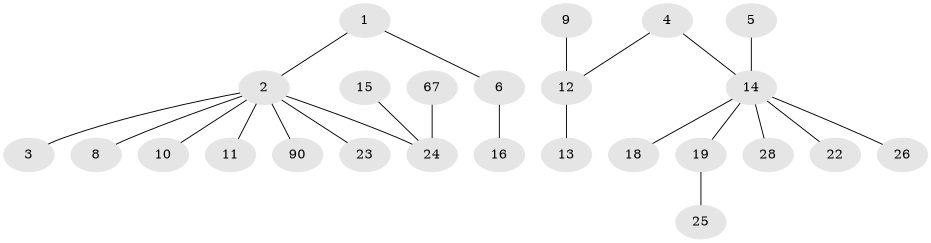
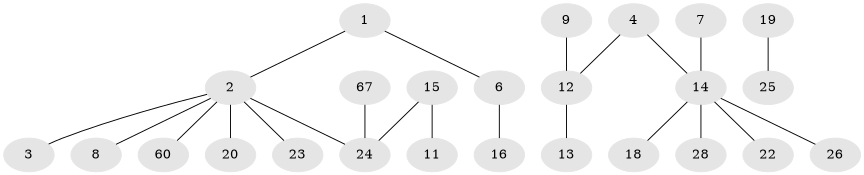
node "5": label "5" -> "7"
edge "2" -- "11": now "15" -- "11"
edge "14" -- "19": removed
node "10": label "10" -> "60"
node "90": label "90" -> "20"
